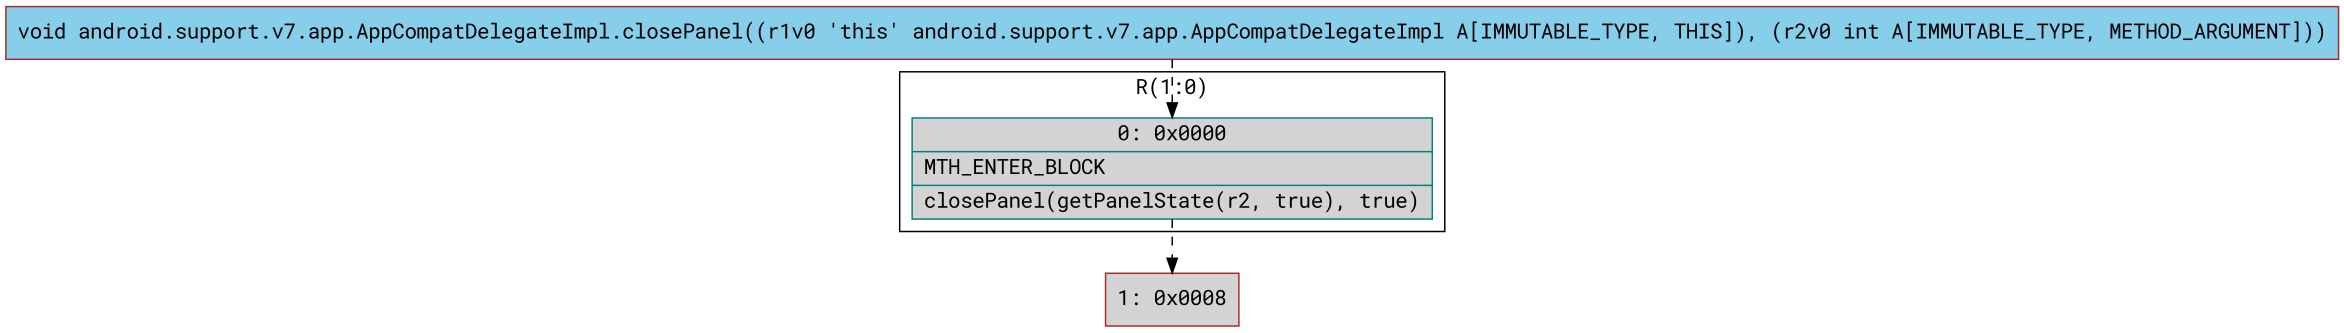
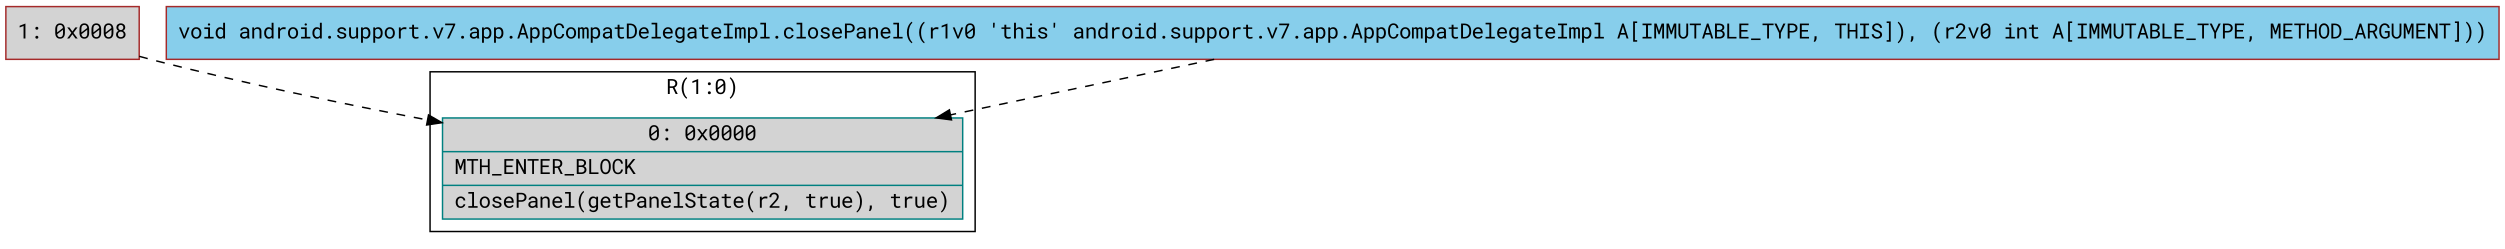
edge "0: 0x0000" -> "1: 0x0008": reversed
